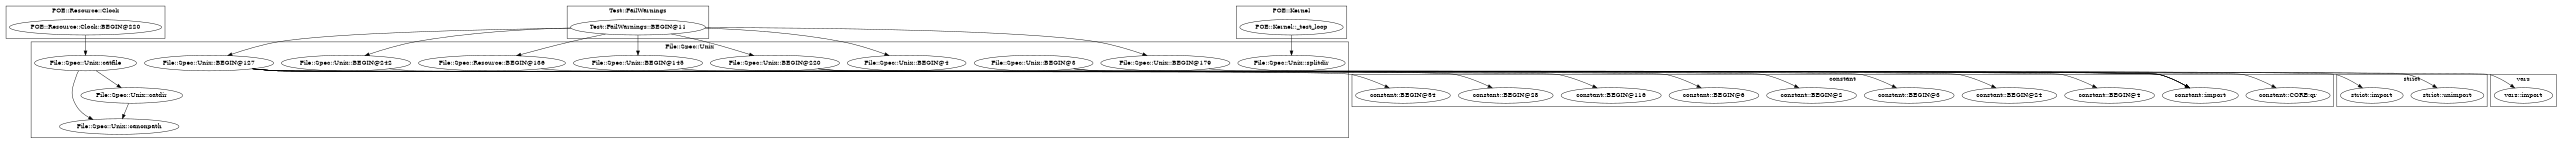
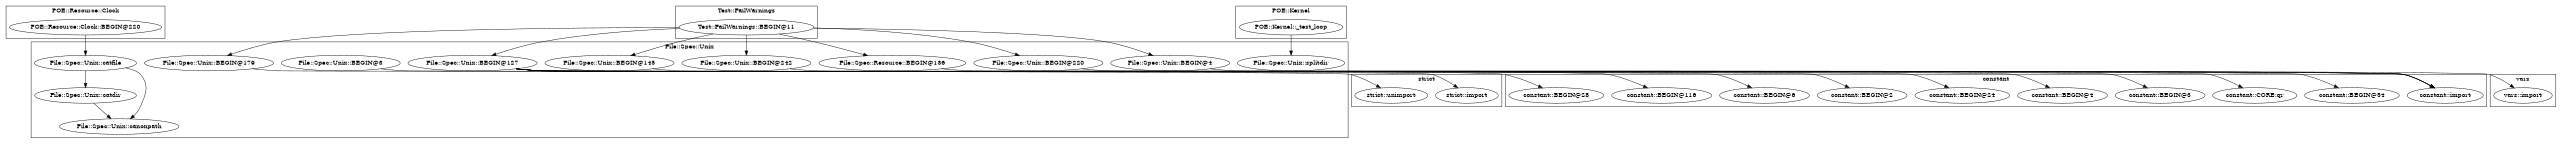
edge "File::Spec::Unix::BEGIN@220" -> "vars::import": now "File::Spec::Unix::BEGIN@4" -> "vars::import"
edge "File::Spec::Unix::BEGIN@3" -> "constant::CORE:qr": now "File::Spec::Unix::BEGIN@127" -> "constant::CORE:qr"
